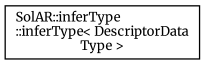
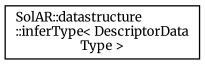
node "SolAR::inferType ::inferType< DescriptorData Type >": label "SolAR::inferType ::inferType< DescriptorData Type >" -> "SolAR::datastructure ::inferType< DescriptorData Type >"
